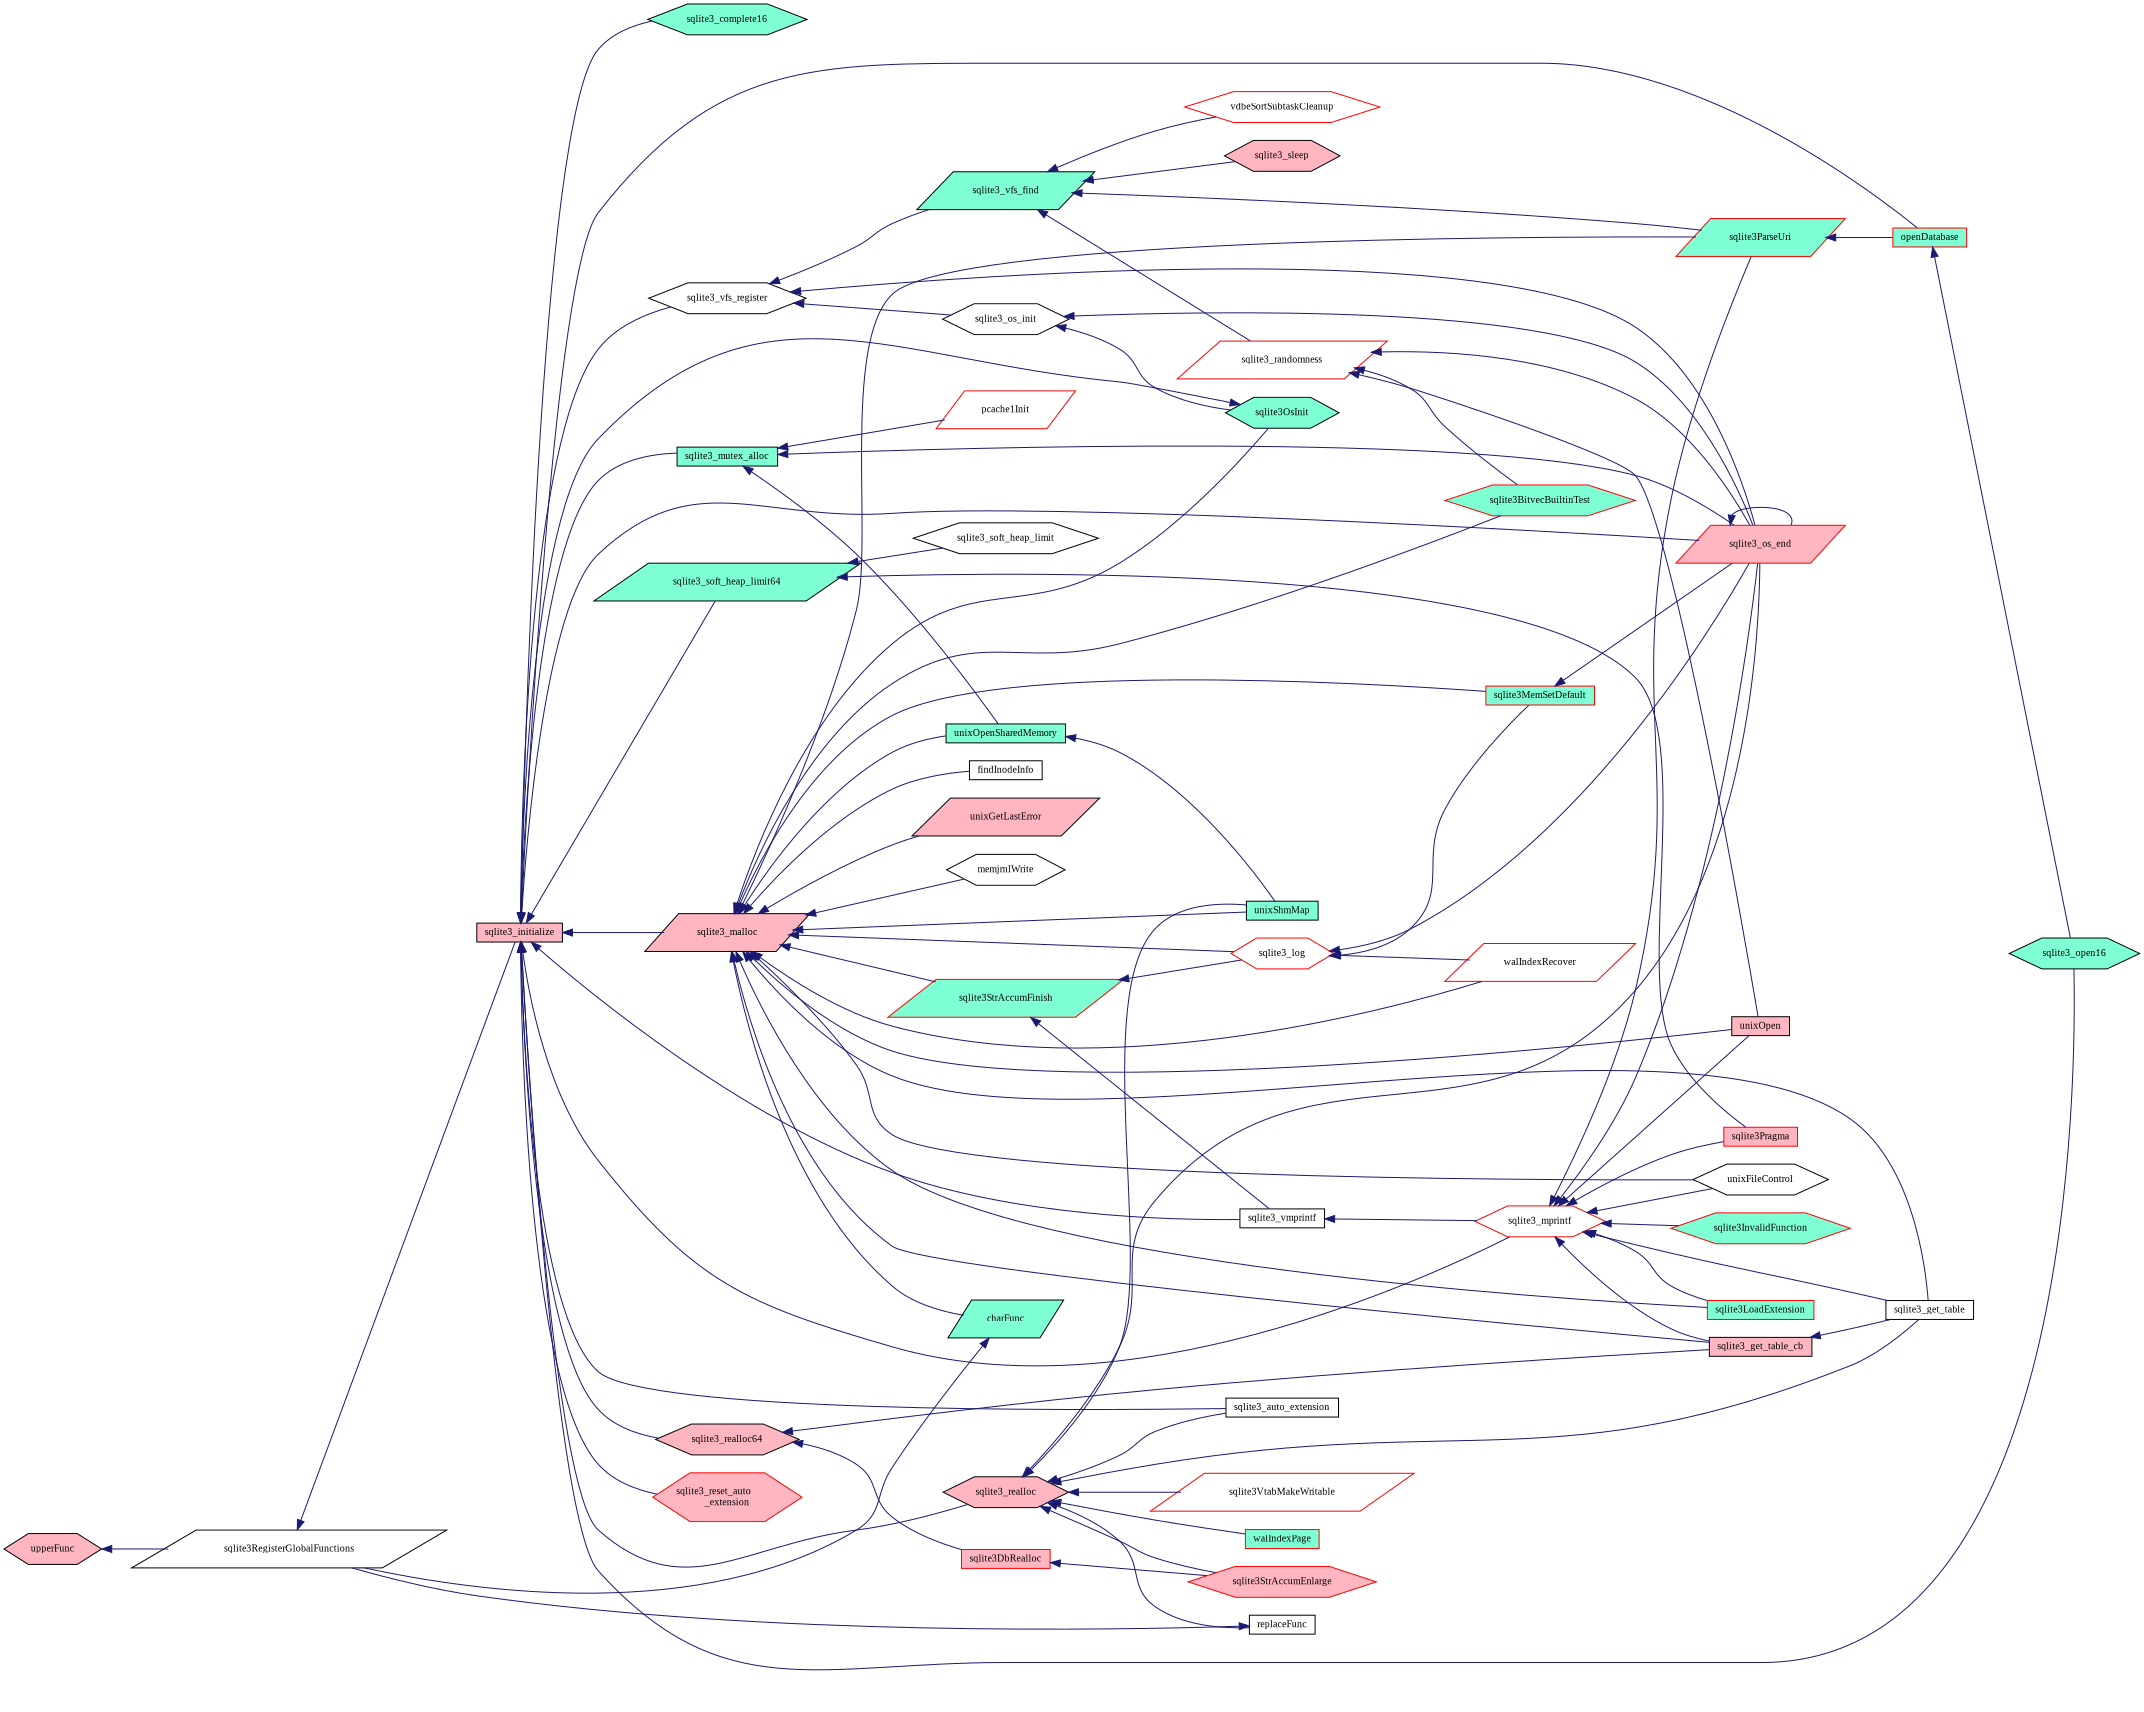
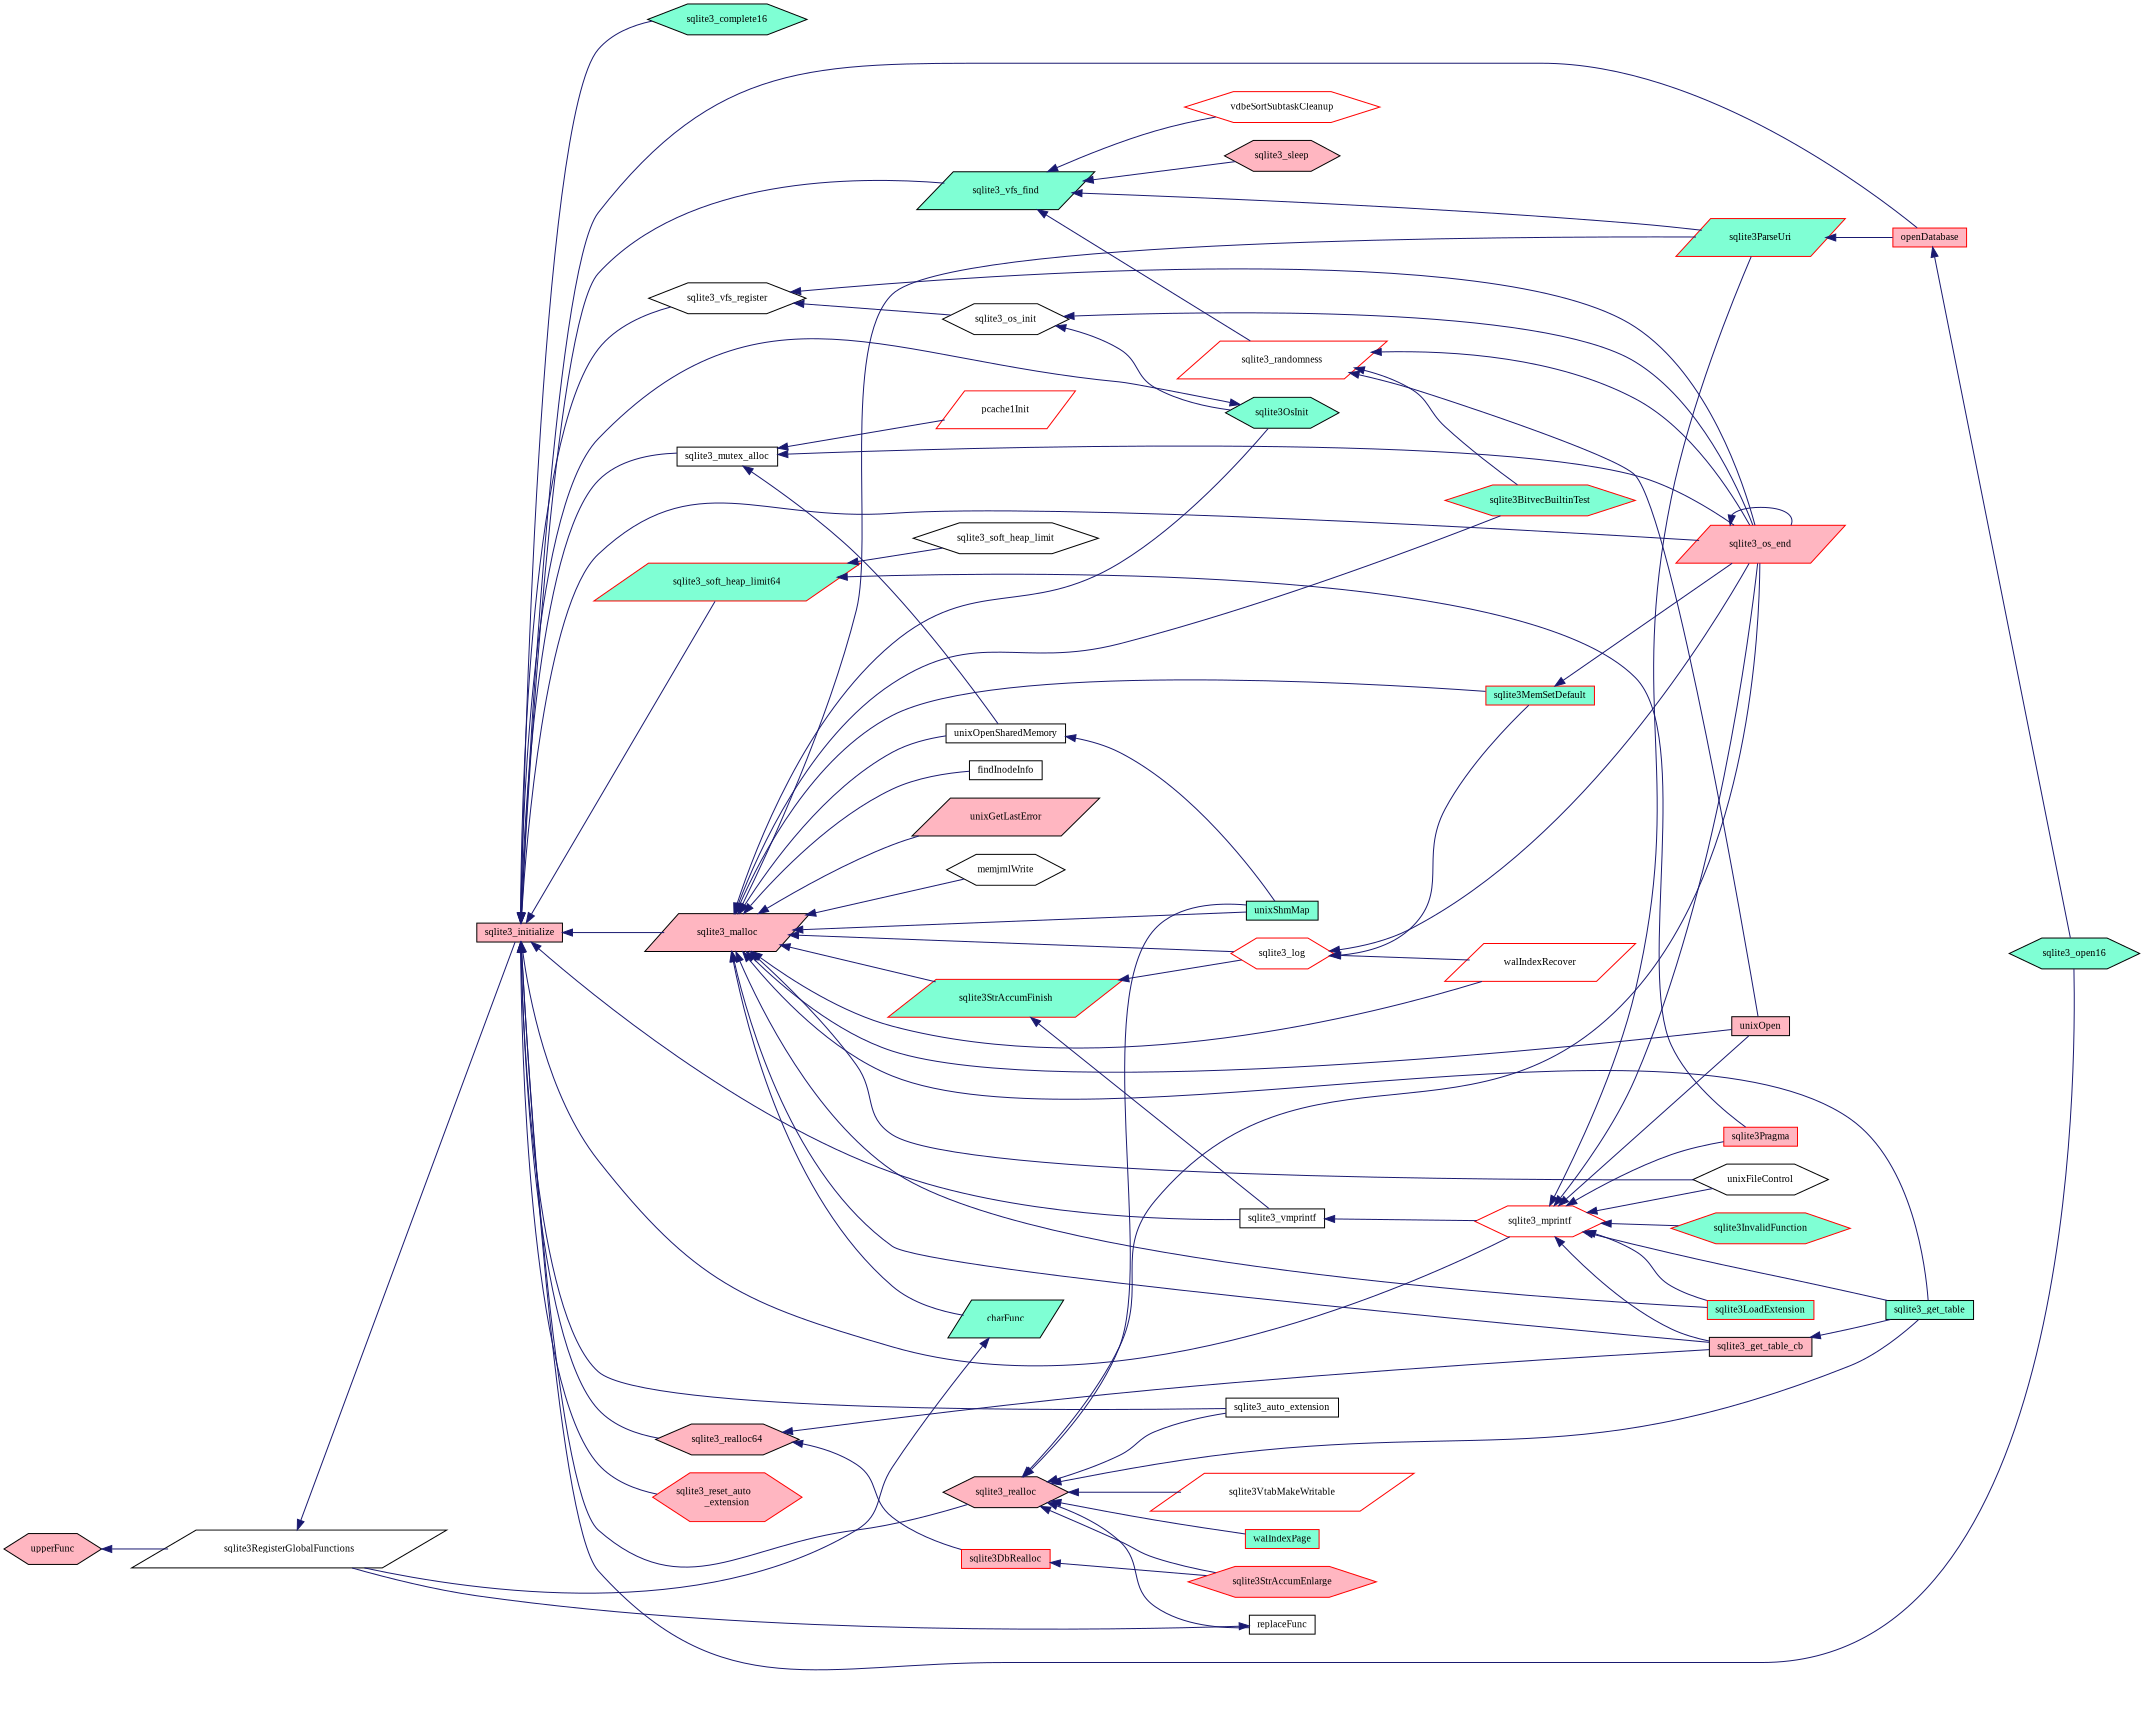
node "openDatabase": fillcolor aquamarine -> lightpink
edge "sqlite3_vfs_find" -> "sqlite3_vfs_register": now "sqlite3_vfs_find" -> "sqlite3_initialize"
node "sqlite3_mutex_alloc": fillcolor aquamarine -> white
node "sqlite3_soft_heap_limit64": color black -> red
node "unixOpenSharedMemory": fillcolor aquamarine -> white
node "sqlite3_get_table": fillcolor white -> aquamarine
